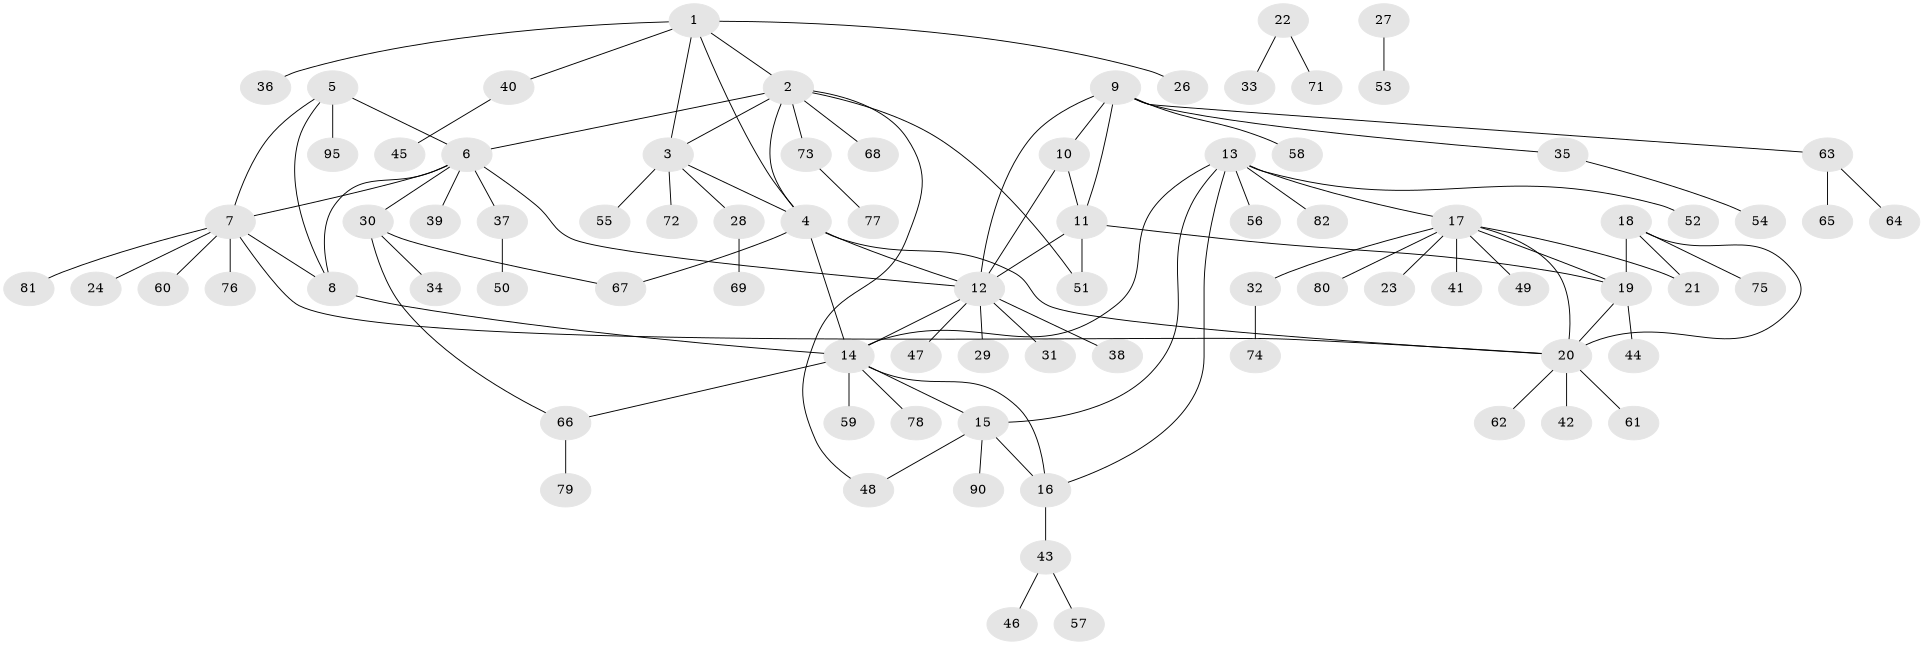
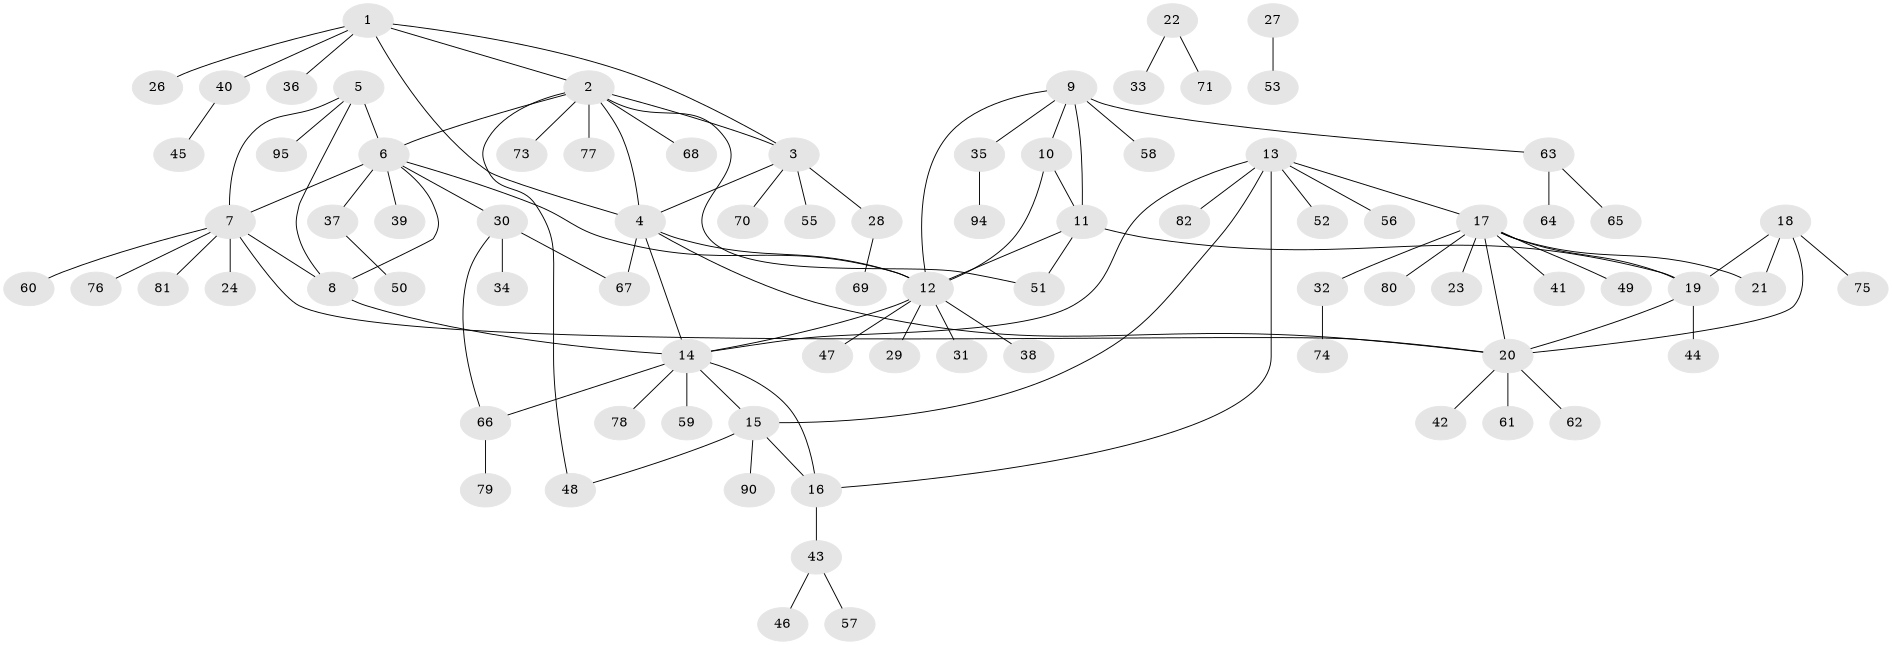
edge "73" -- "77": now "2" -- "77"
node "72": label "72" -> "70"
node "54": label "54" -> "94"
